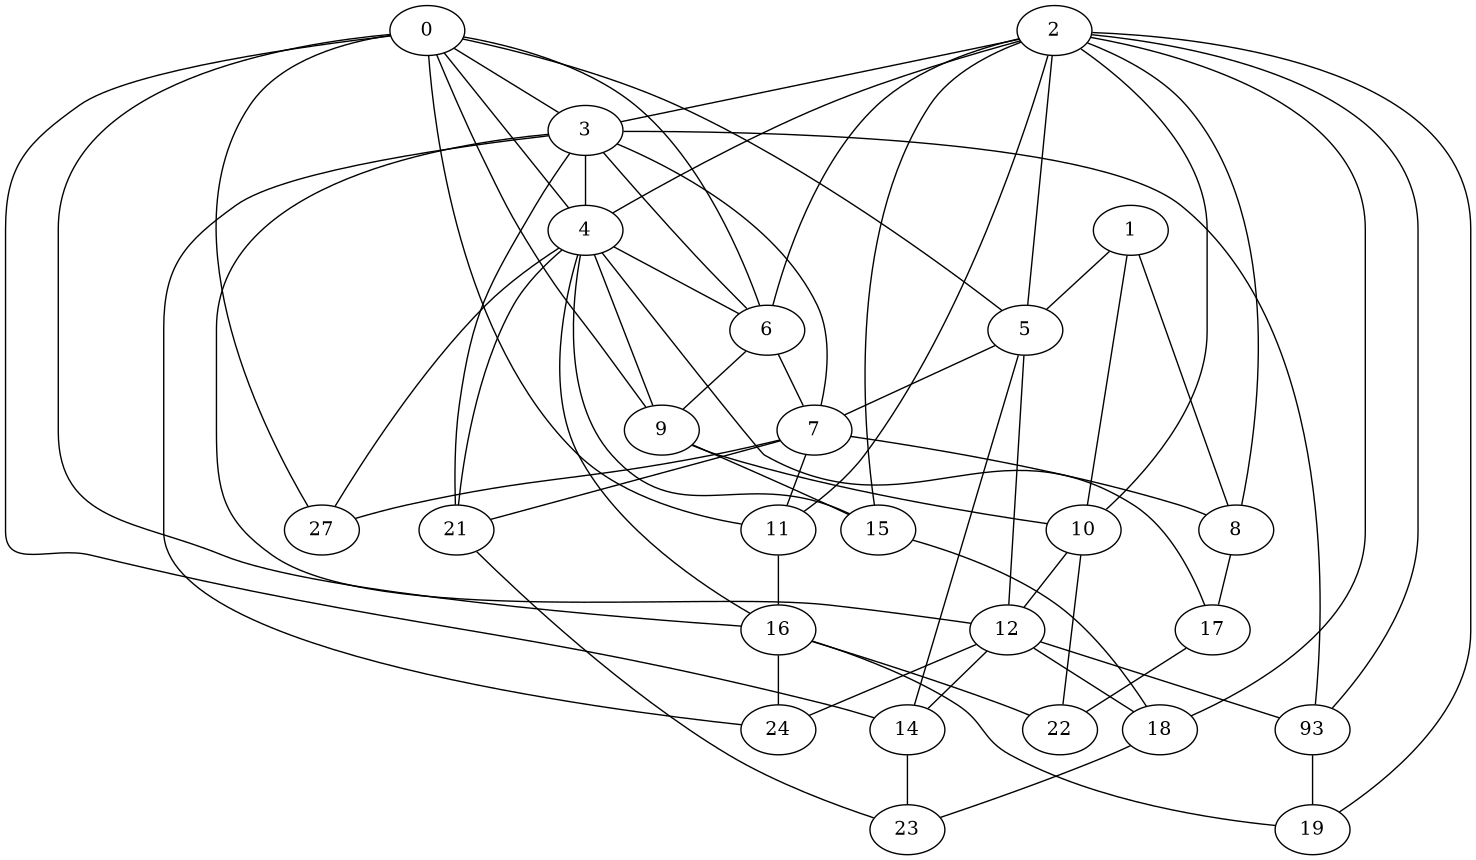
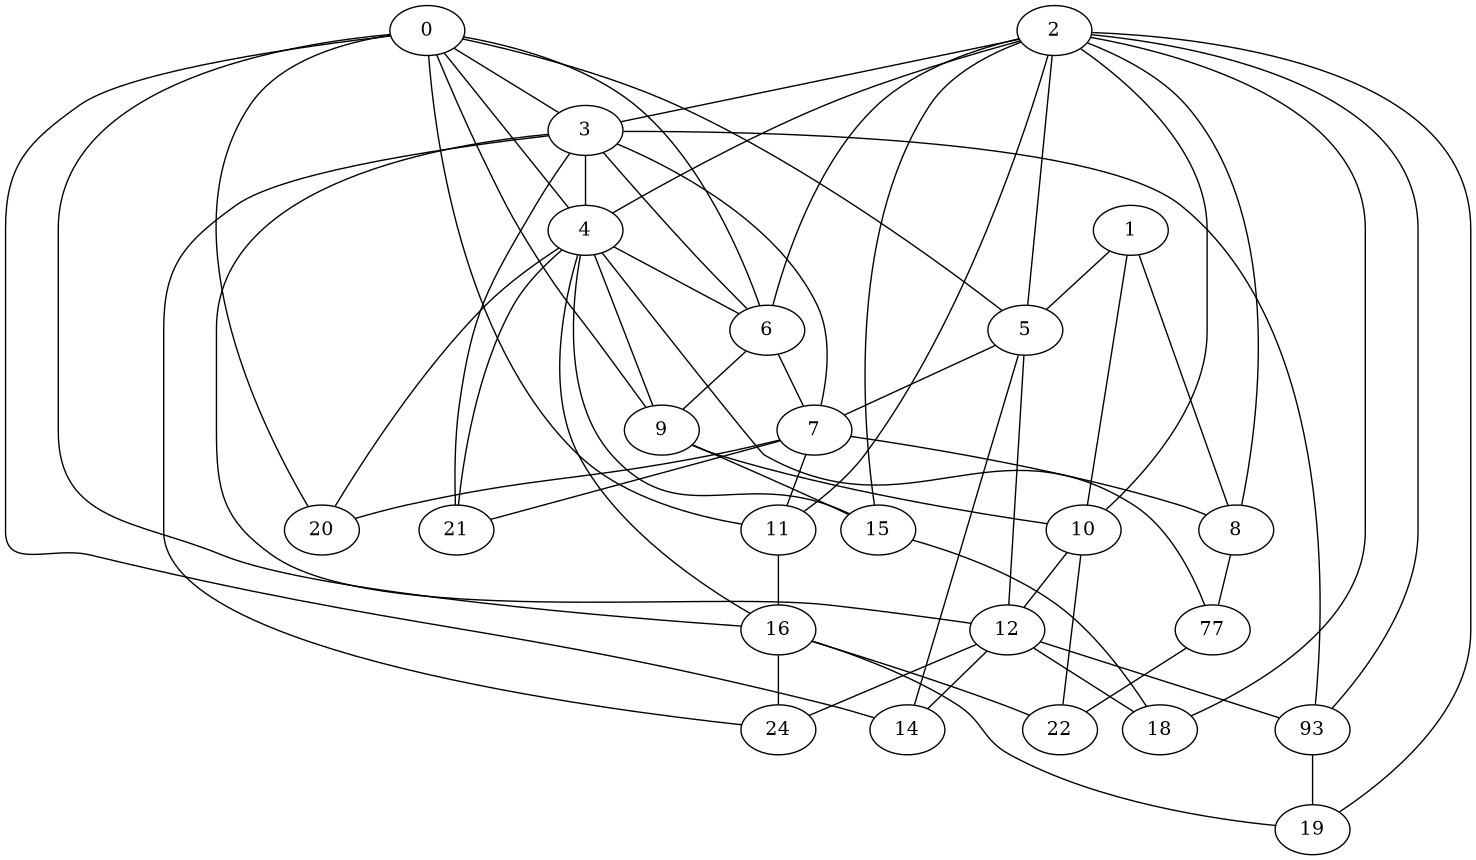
node "27": label "27" -> "20"
node "17": label "17" -> "77"
node "23": removed
